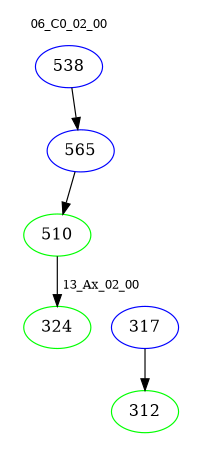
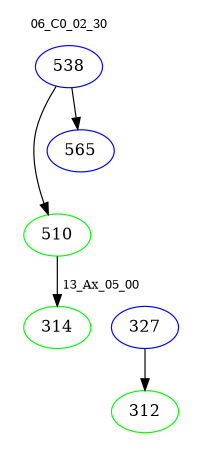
cluster "06_C0_02_00": label "06_C0_02_00" -> "06_C0_02_30"
edge "565" -> "510": now "538" -> "510"
cluster "13_Ax_02_00": label "13_Ax_02_00" -> "13_Ax_05_00"
node "324": label "324" -> "314"
node "317": label "317" -> "327"
